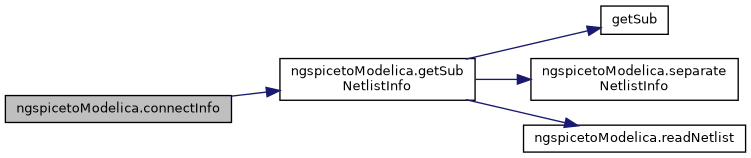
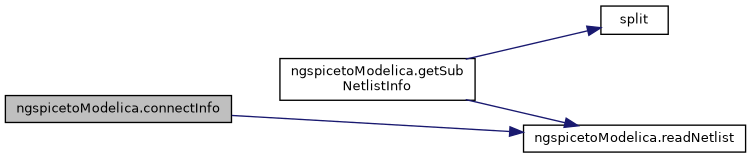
node "getSub": label "getSub" -> "split"
node "ngspicetoModelica.separate NetlistInfo": removed
edge "ngspicetoModelica.connectInfo" -> "ngspicetoModelica.getSub NetlistInfo": now "ngspicetoModelica.connectInfo" -> "ngspicetoModelica.readNetlist"
